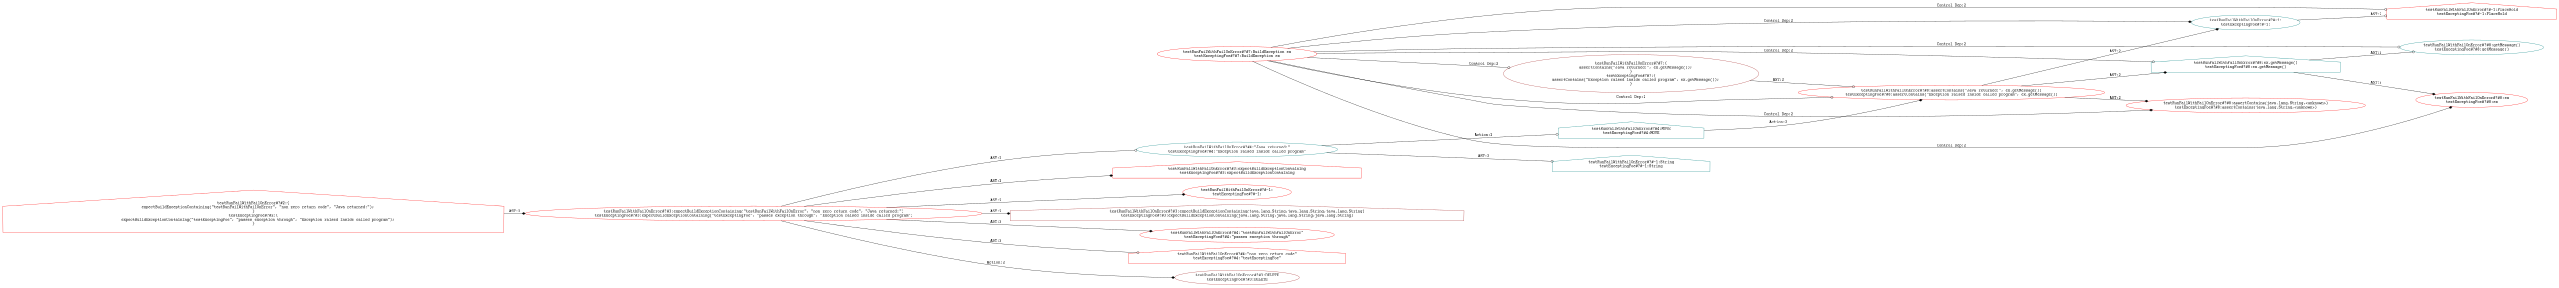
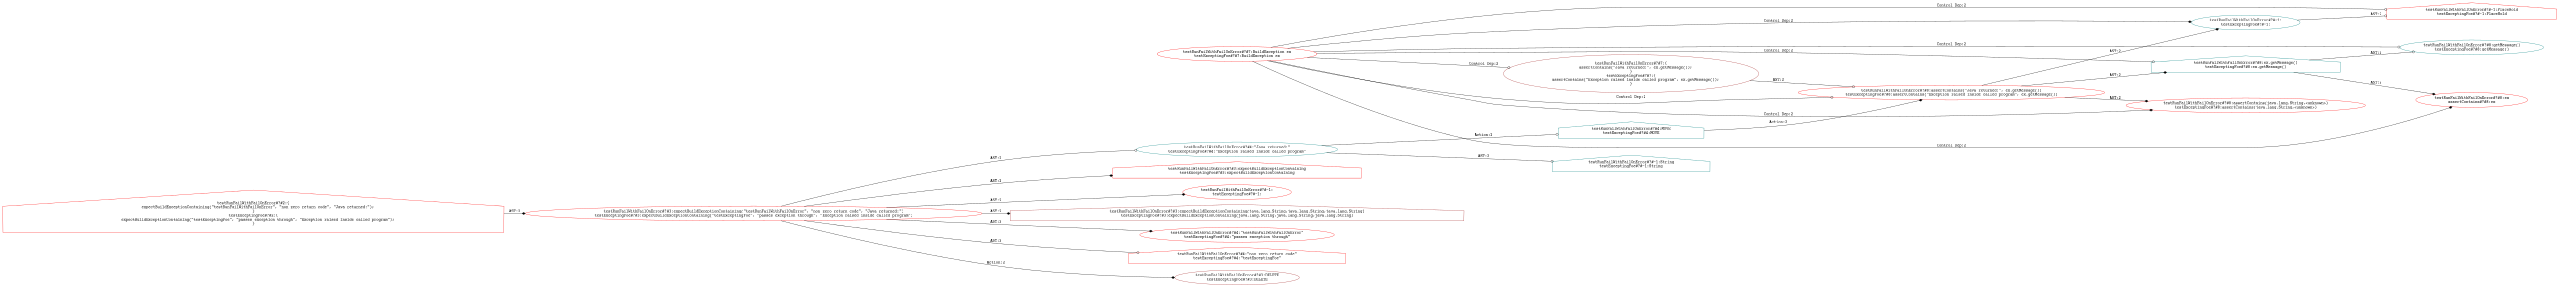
node "testRunFailWithFailOnError#?#8:ex testExceptingFoe#?#8:ex": label "testRunFailWithFailOnError#?#8:ex testExceptingFoe#?#8:ex" -> "testRunFailWithFailOnError#?#8:ex assertContains#?#8:ex"
